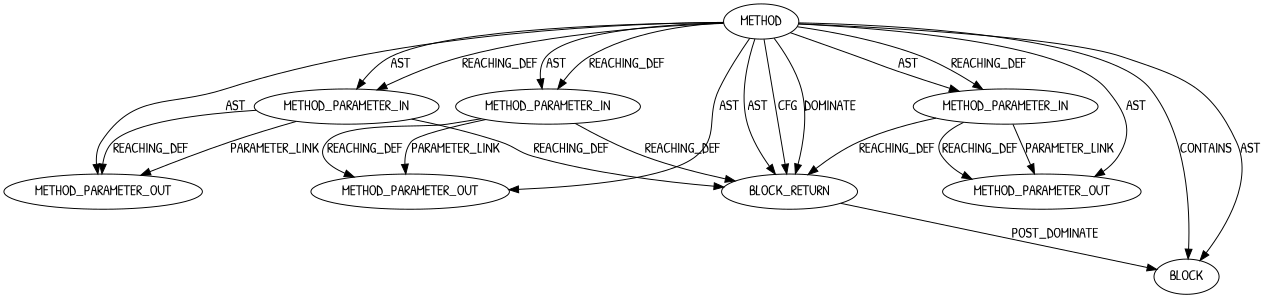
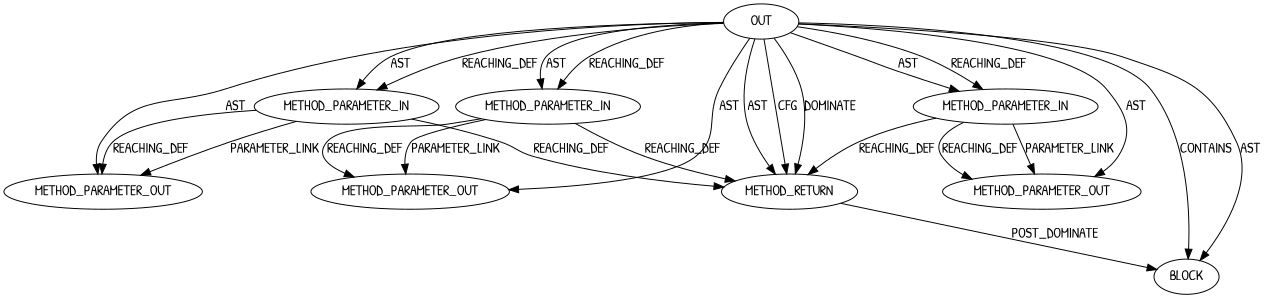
node "METHOD": label "METHOD" -> "OUT"
node "BLOCK_RETURN": label "BLOCK_RETURN" -> "METHOD_RETURN"
